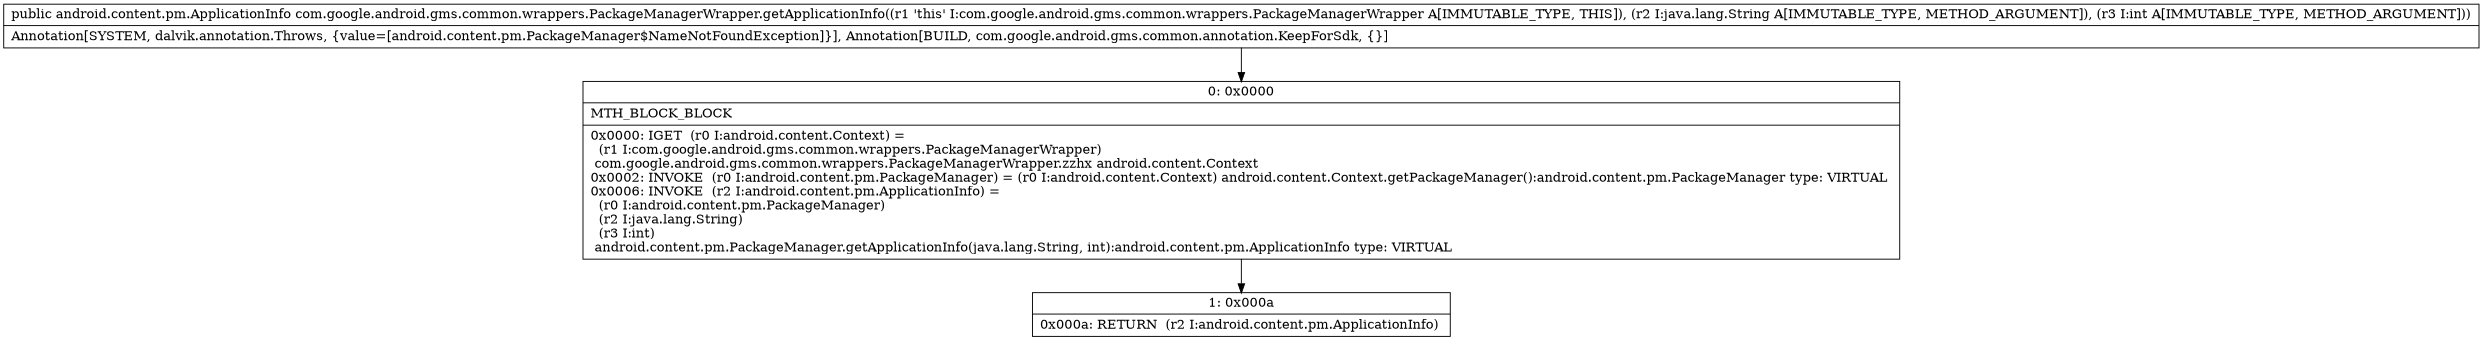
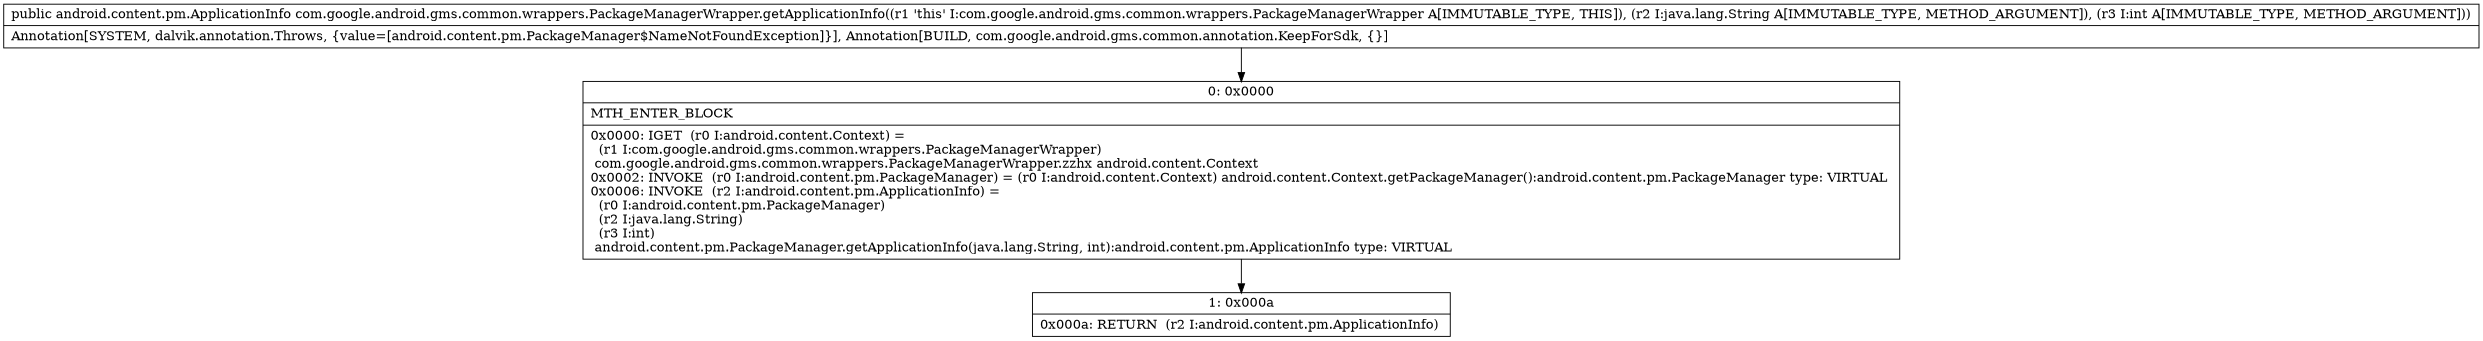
node "0: 0x0000": text "MTH_BLOCK_BLOCK" -> "MTH_ENTER_BLOCK"
